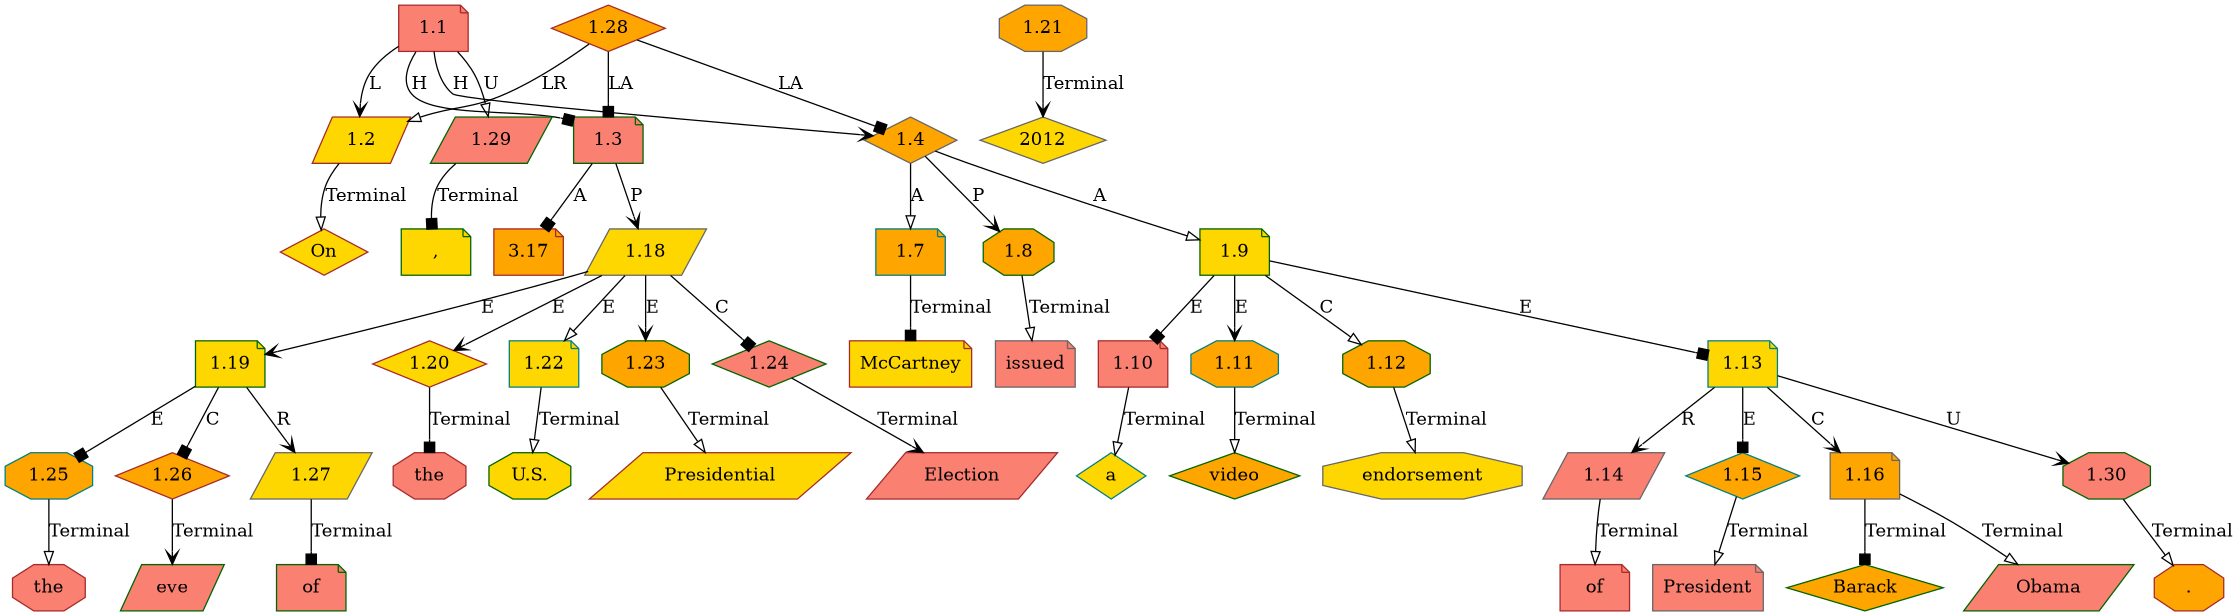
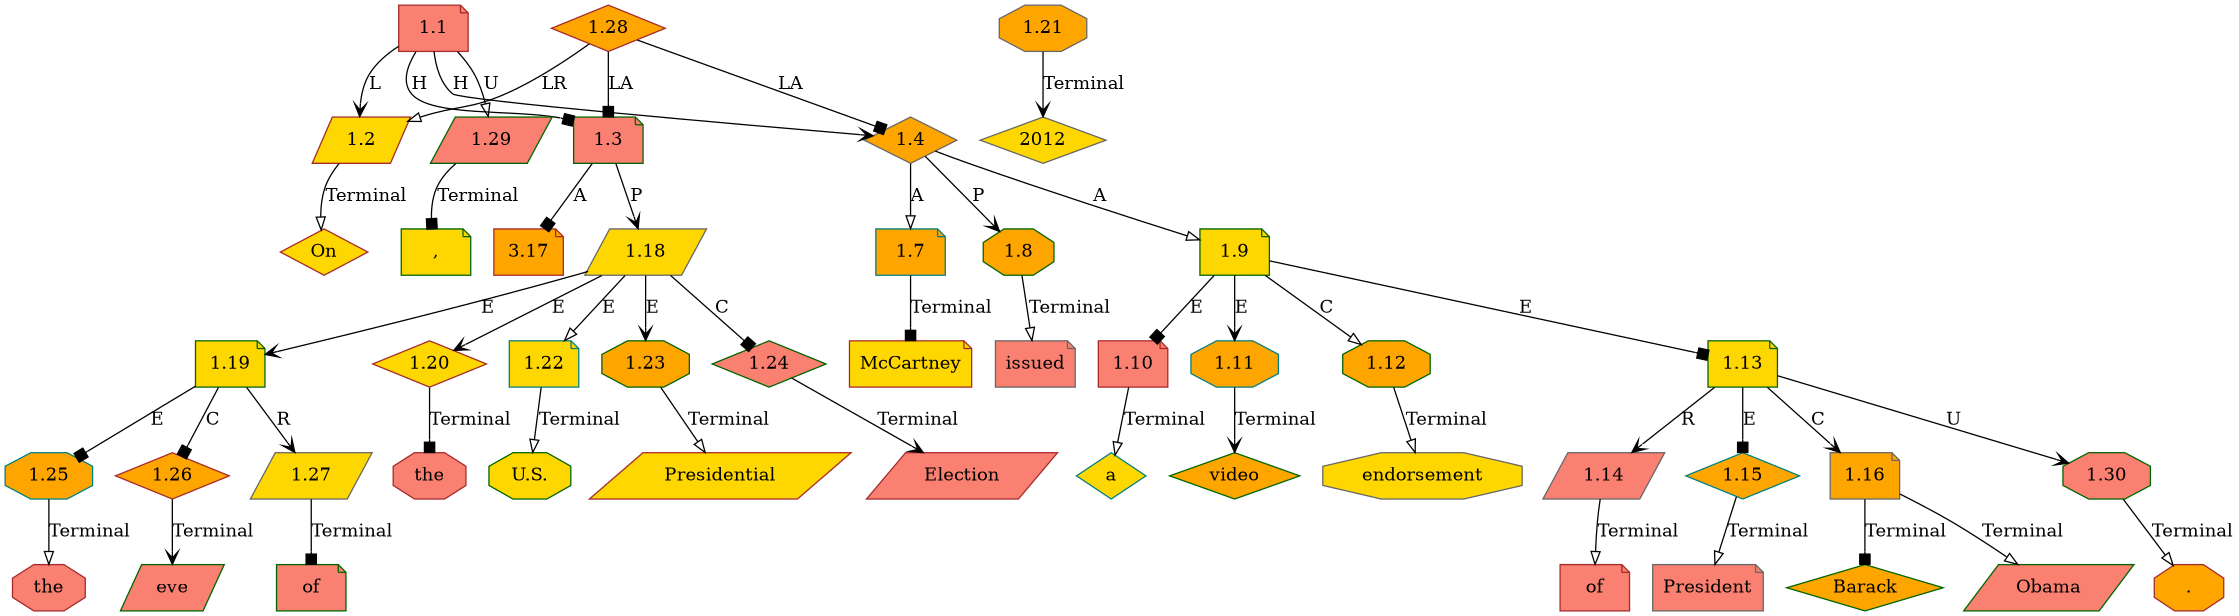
node "1.13": color teal -> darkgreen
edge "1.11" -> "video": arrowhead onormal -> vee
